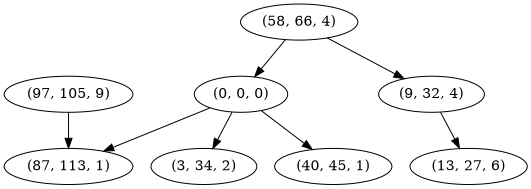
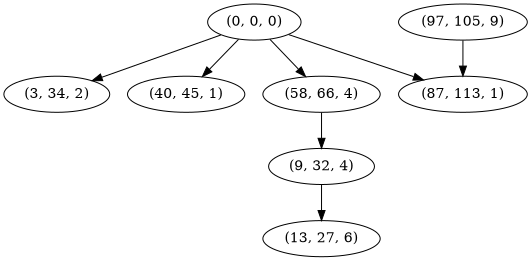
edge "(58, 66, 4)" -> "(0, 0, 0)": reversed
